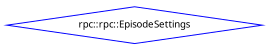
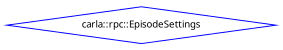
node "rpc::rpc::EpisodeSettings": label "rpc::rpc::EpisodeSettings" -> "carla::rpc::EpisodeSettings"
